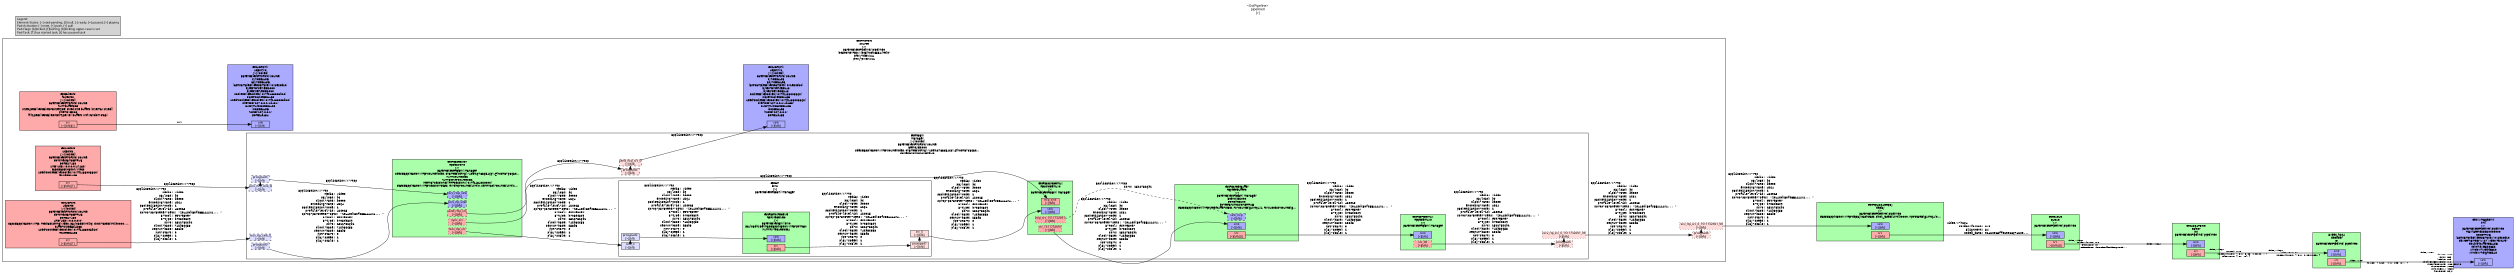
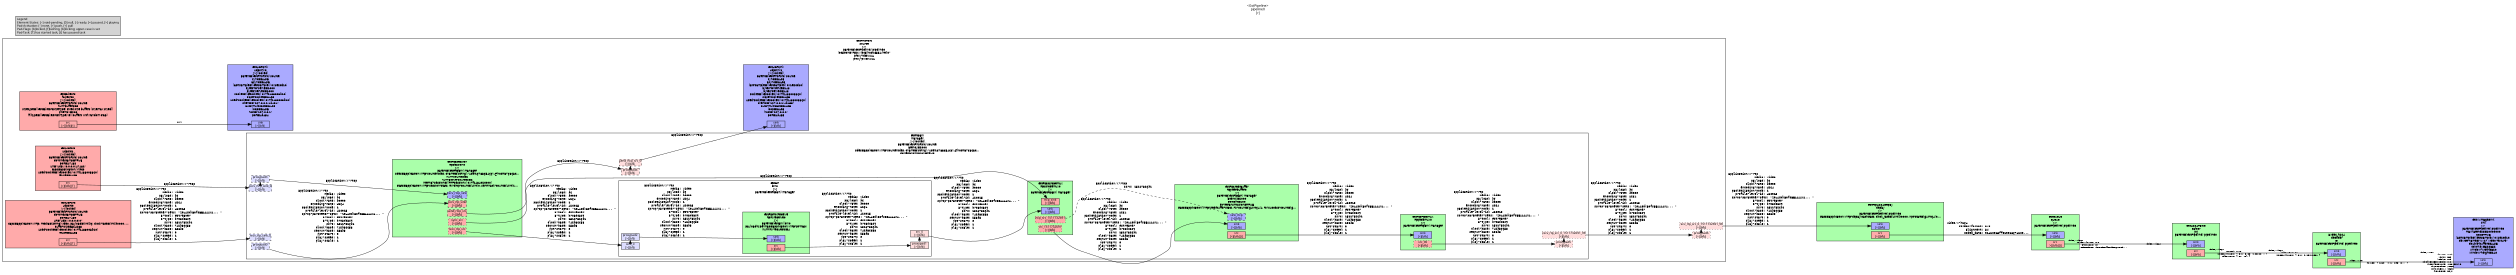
node "recv_rtp_sink [>][bfb]": fillcolor #aaaaff -> #ffaaaa
